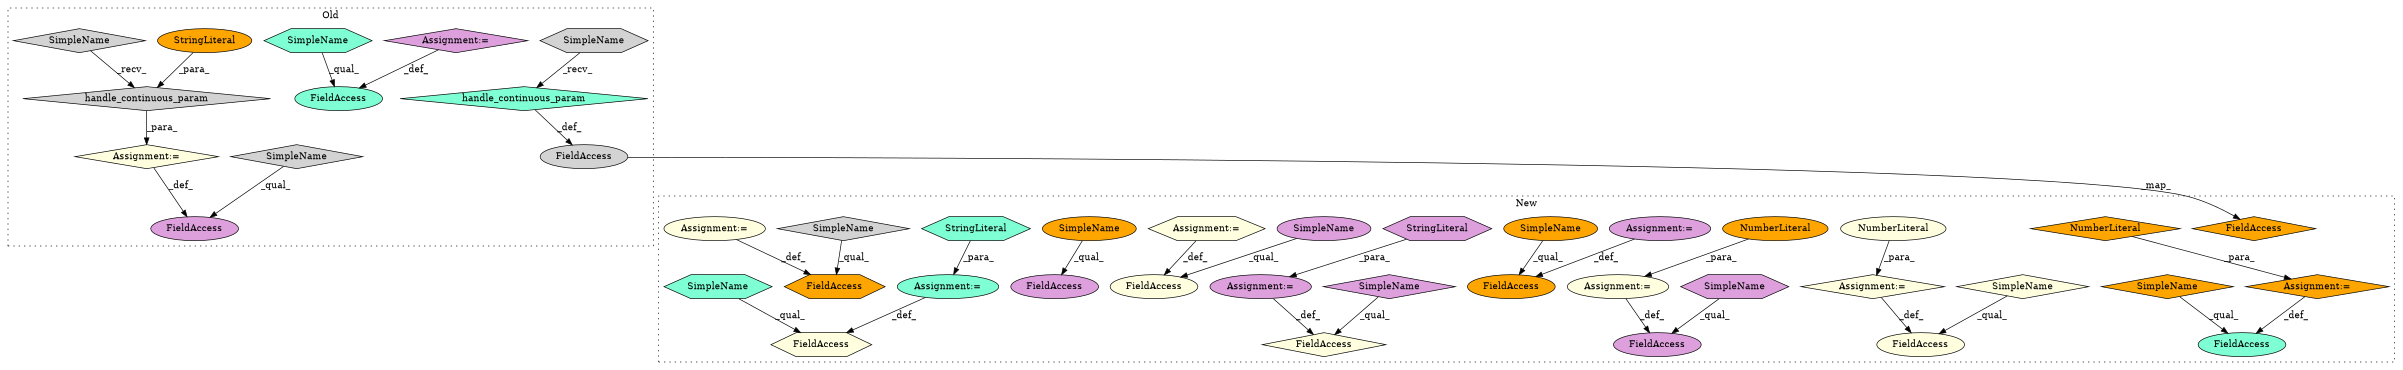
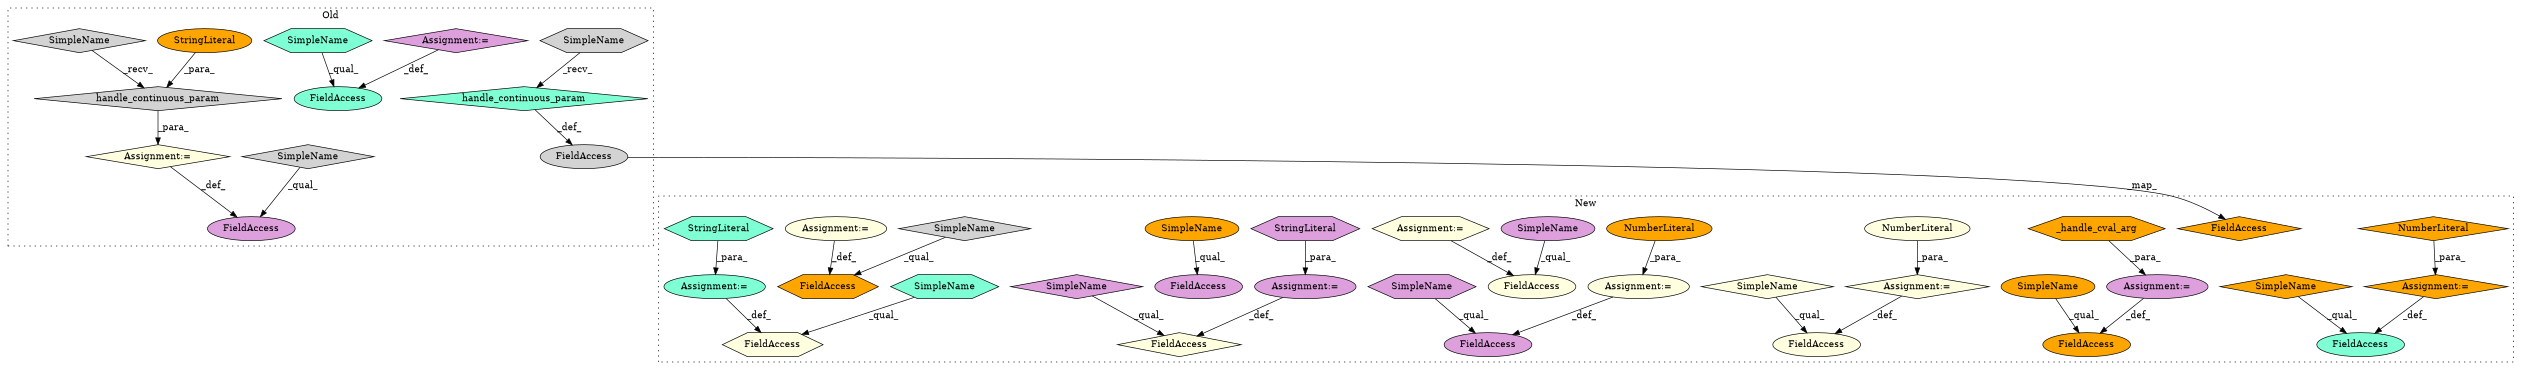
node "_handle_cval_arg": added
